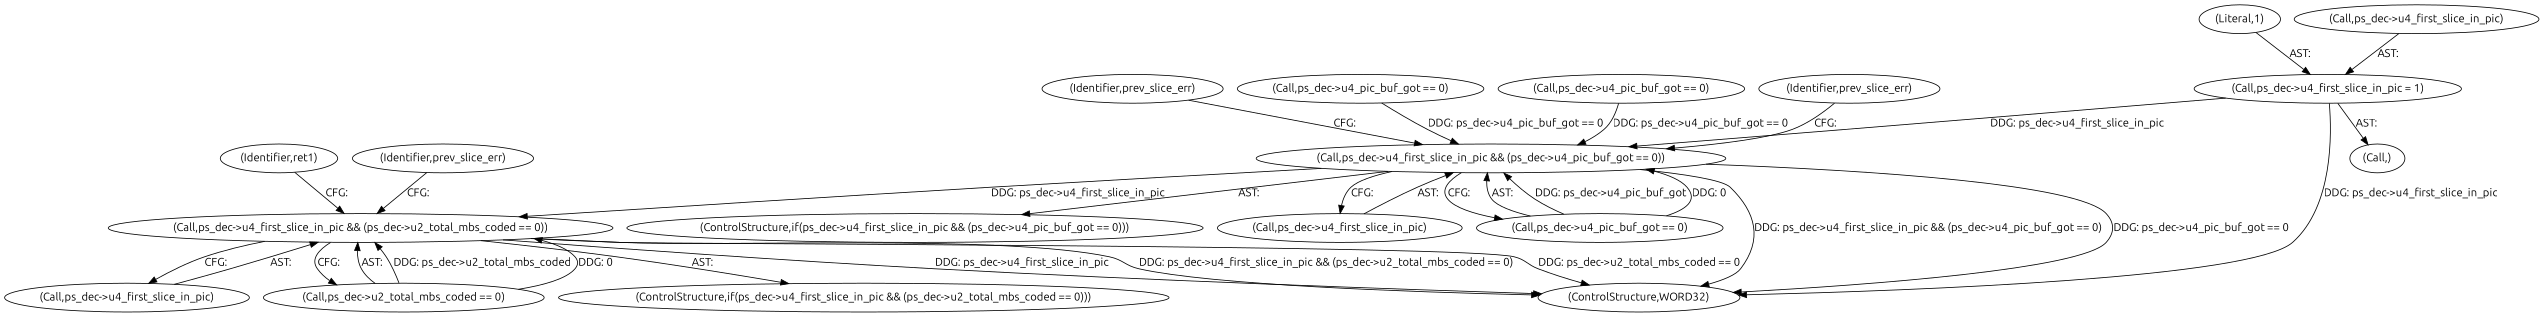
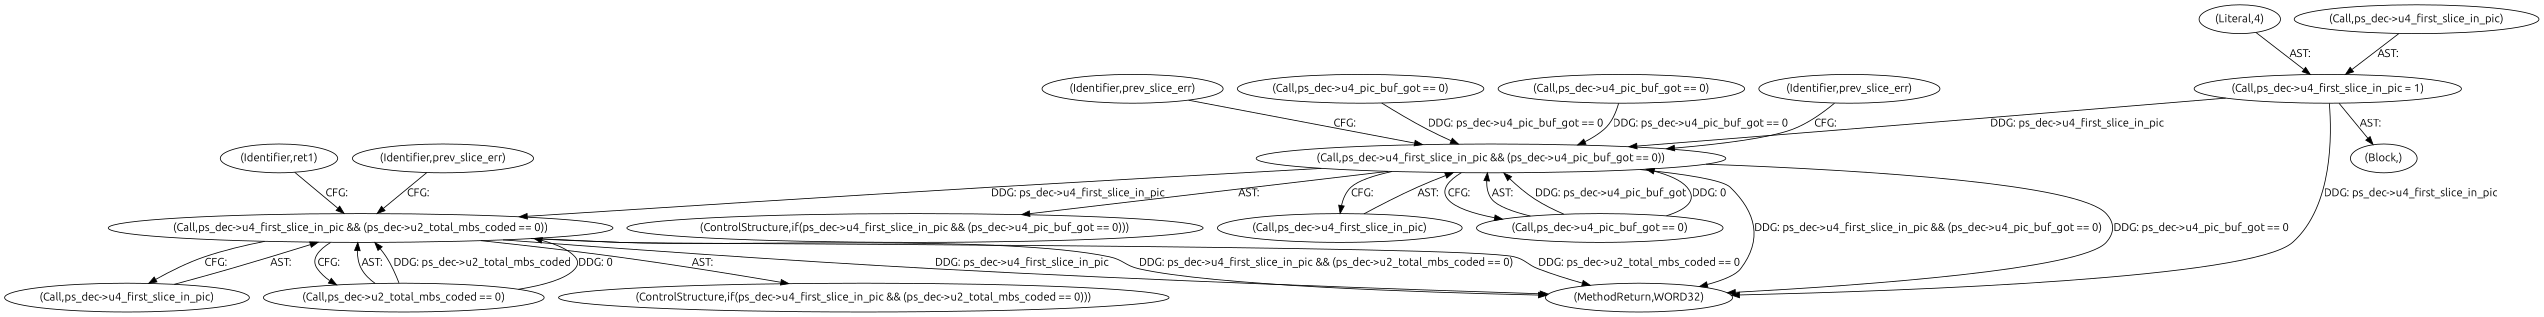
node "(Literal,1)": label "(Literal,1)" -> "(Literal,4)"
node "(Call,)": label "(Call,)" -> "(Block,)"
node "(ControlStructure,WORD32)": label "(ControlStructure,WORD32)" -> "(MethodReturn,WORD32)"
